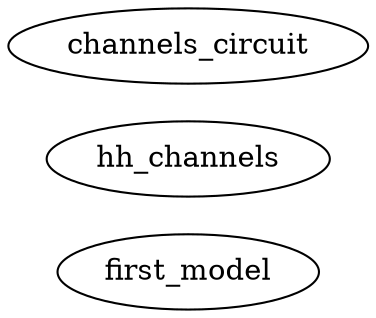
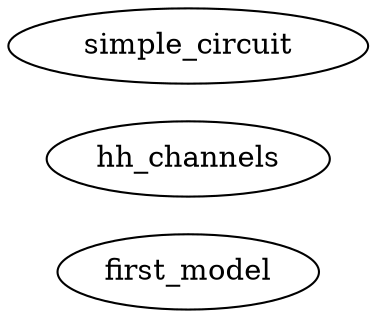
node "channels_circuit": label "channels_circuit" -> "simple_circuit"
